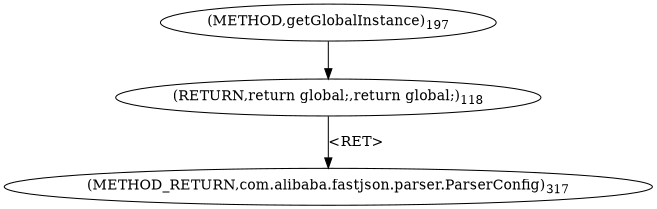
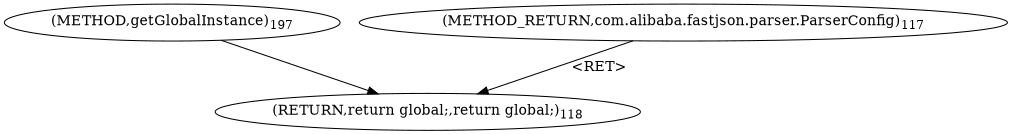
edge "(RETURN,return global;,return global;)" -> "(METHOD_RETURN,com.alibaba.fastjson.parser.ParserConfig)": reversed
node "(METHOD_RETURN,com.alibaba.fastjson.parser.ParserConfig)": text "317" -> "117"
